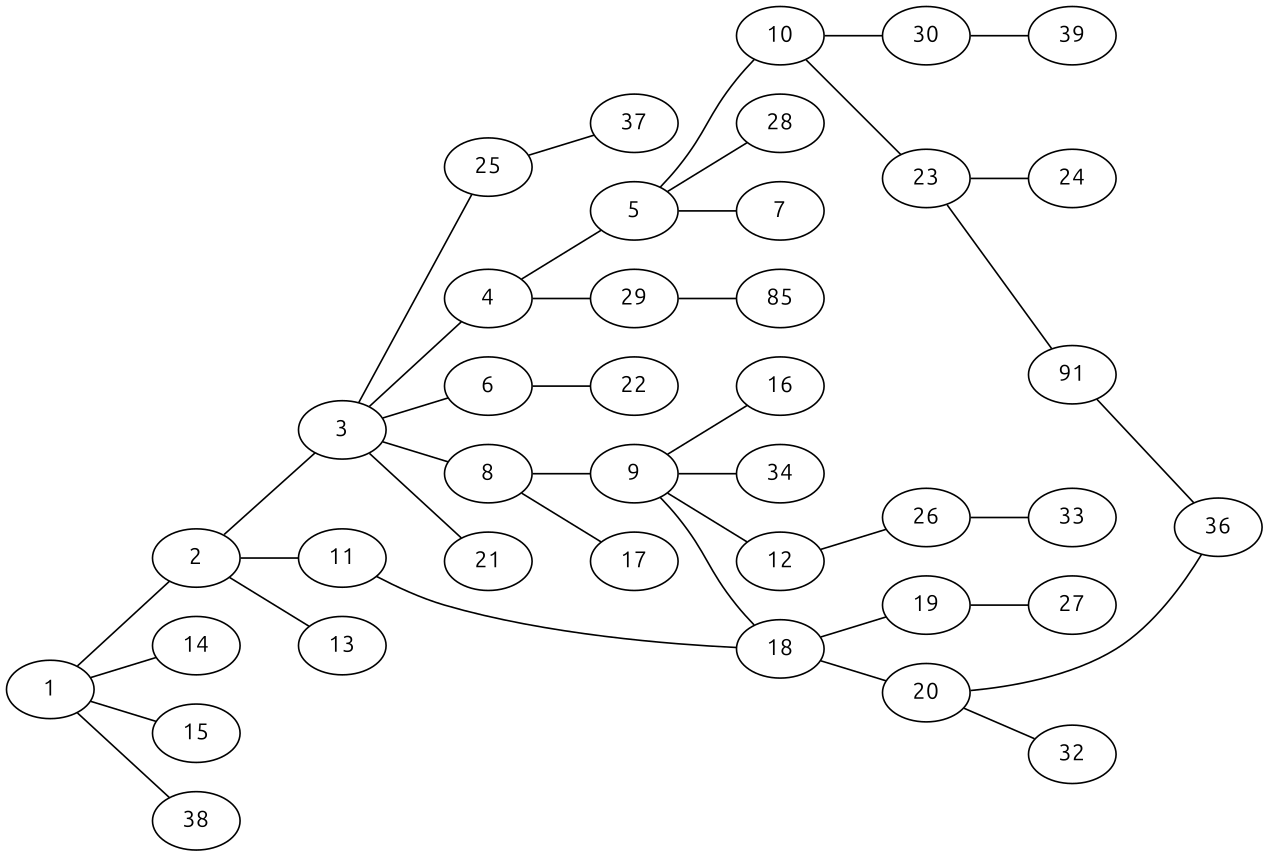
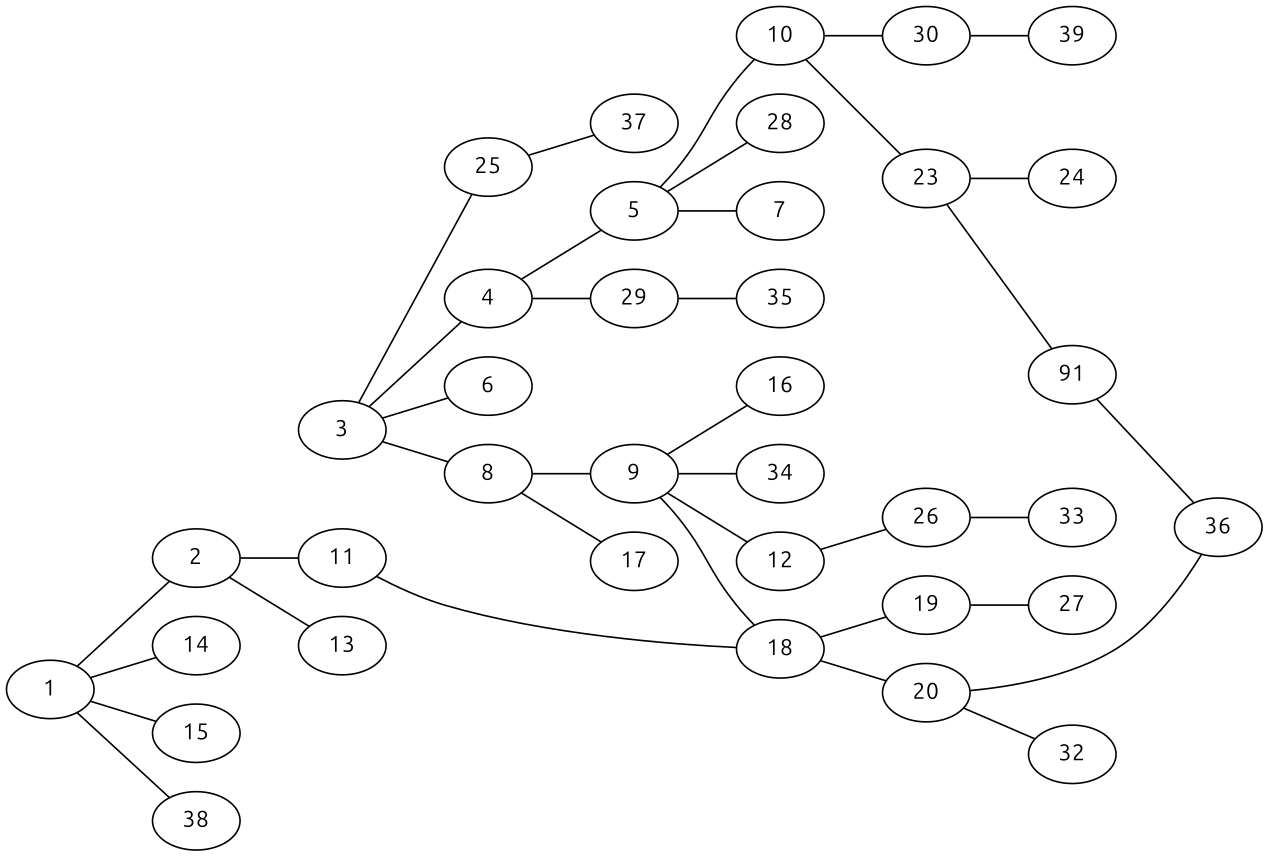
node "85": label "85" -> "35"
node "22": removed
edge "3" -- "2": removed
node "21": removed
